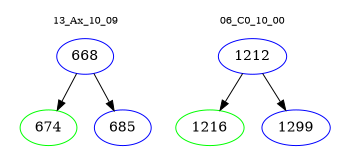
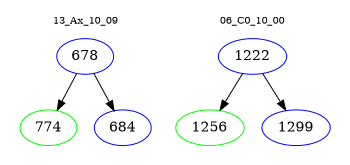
node "668": label "668" -> "678"
node "1212": label "1212" -> "1222"
node "674": label "674" -> "774"
node "685": label "685" -> "684"
node "1216": label "1216" -> "1256"
